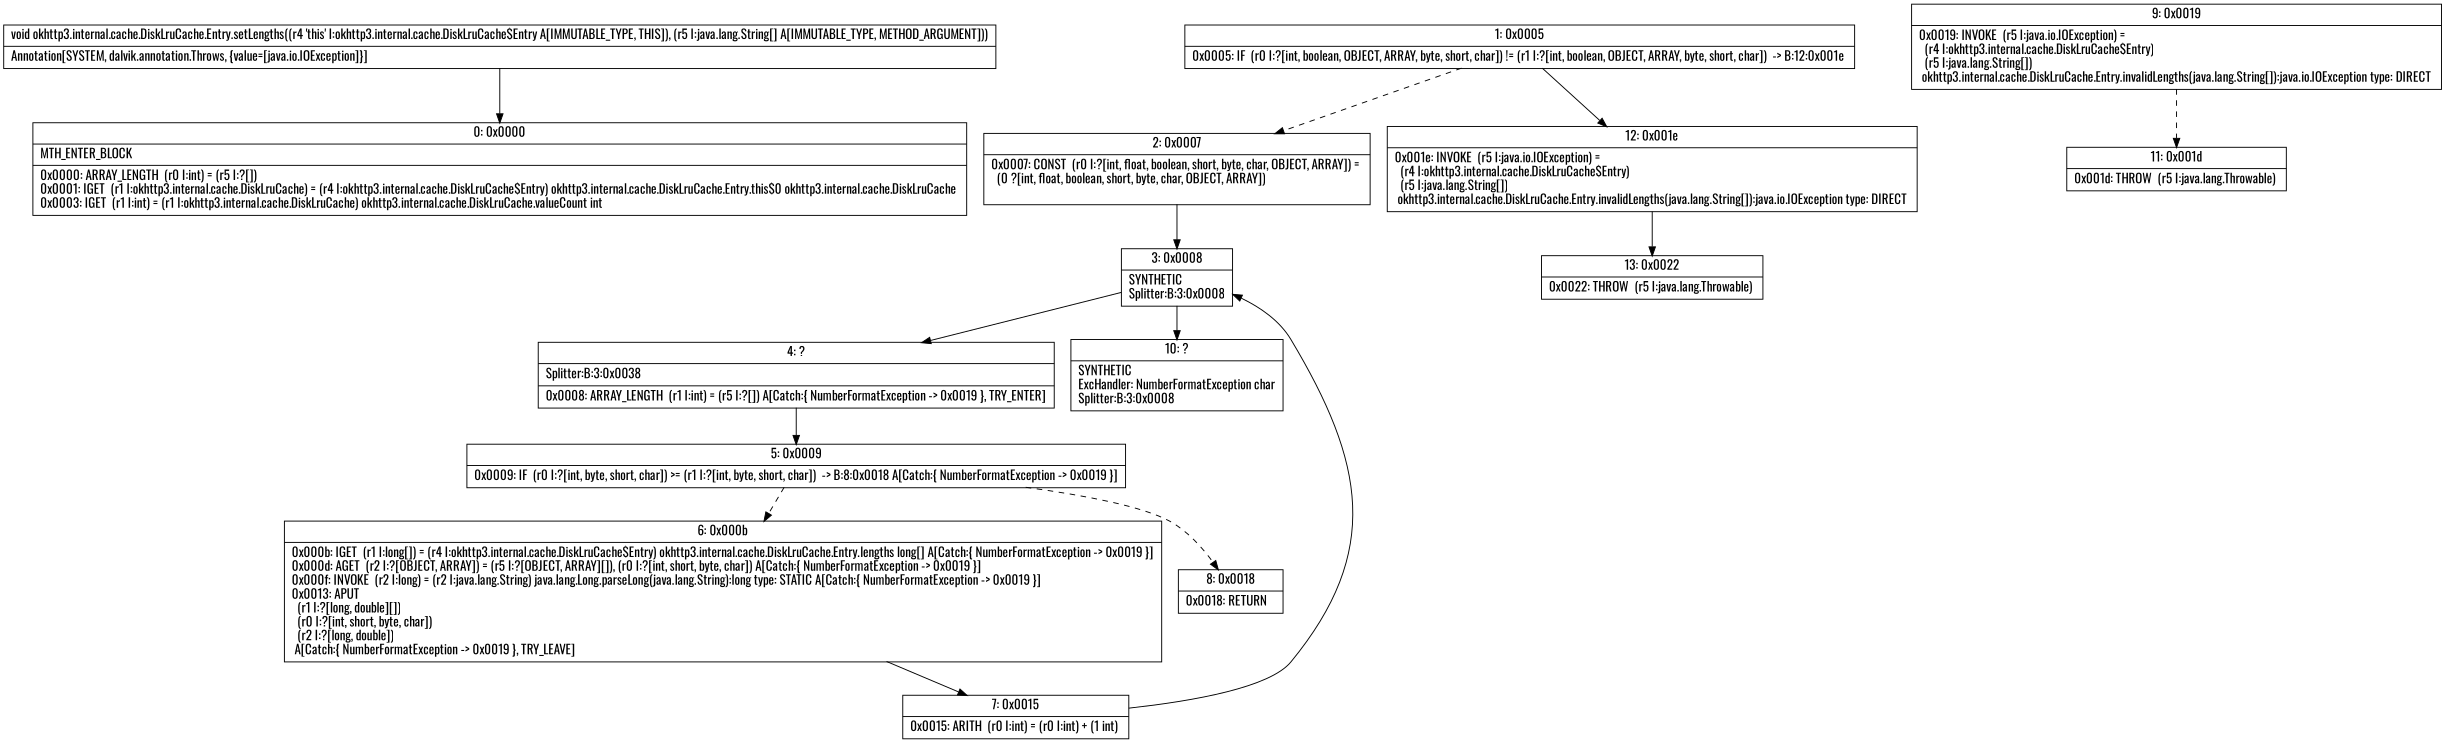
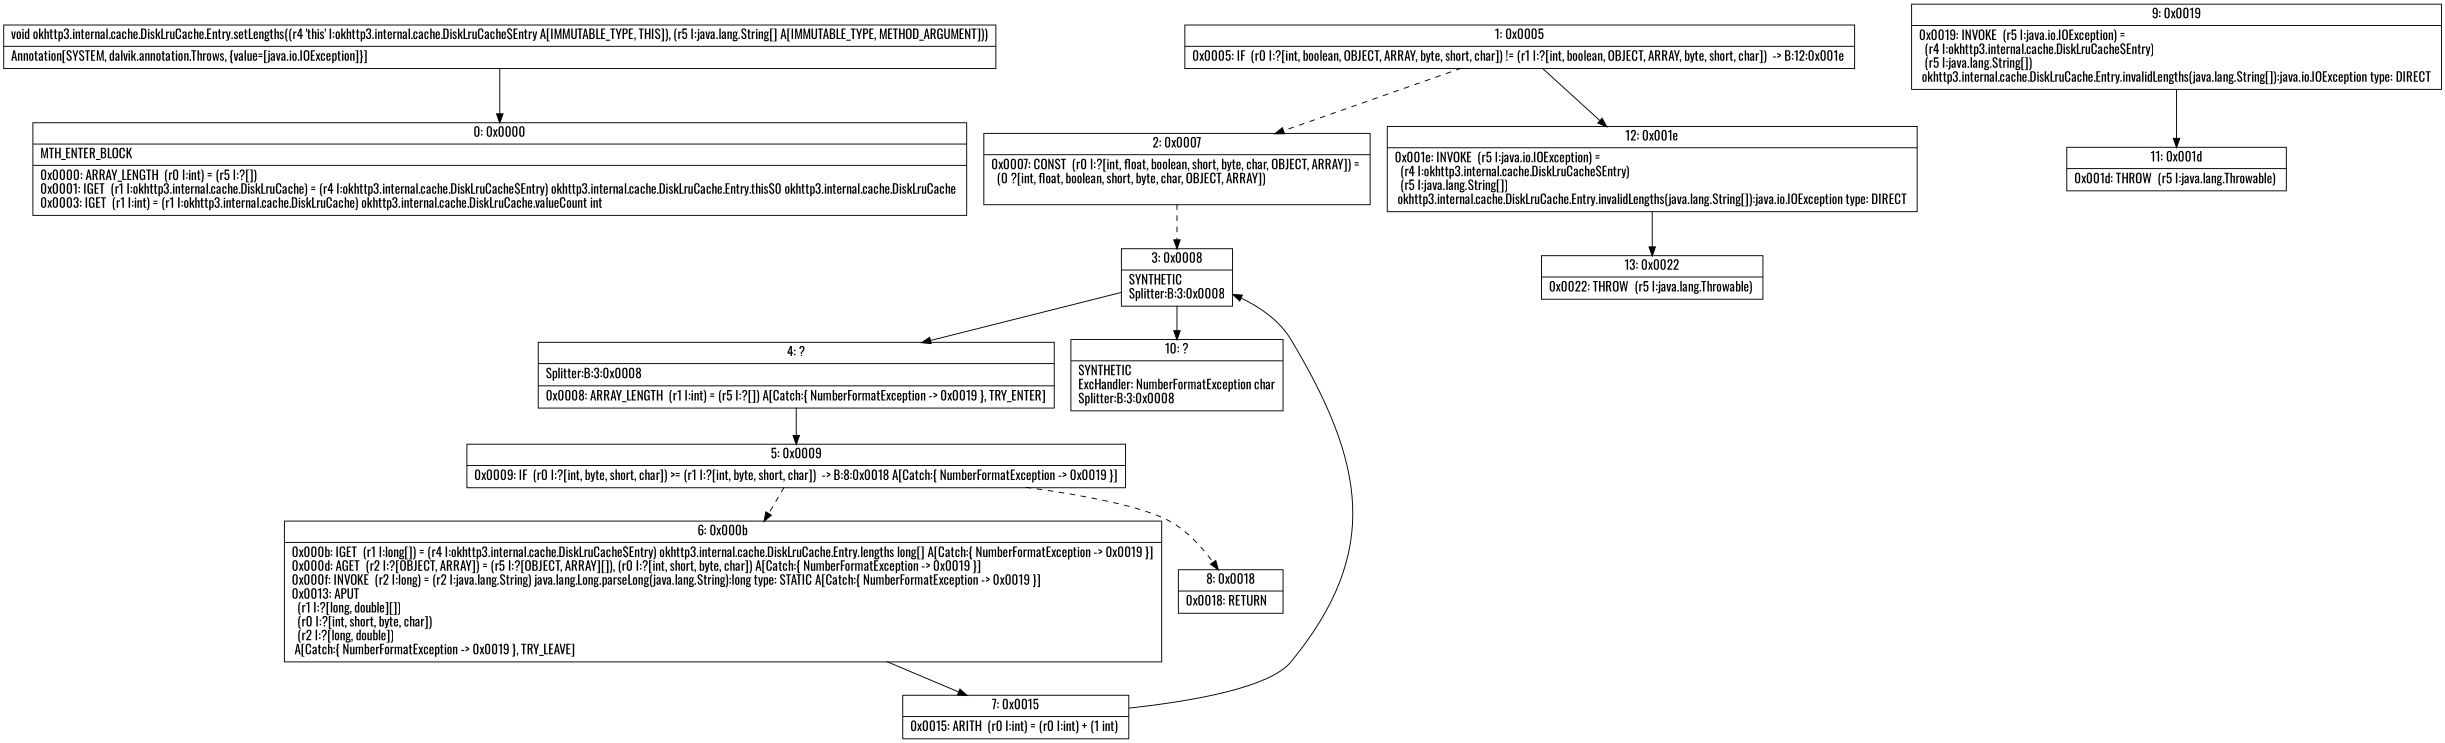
edge "9: 0x0019" -> "11: 0x001d": style dashed -> solid
edge "2: 0x0007" -> "3: 0x0008": style solid -> dashed
node "4: ?": text "Splitter:B:3:0x0038" -> "Splitter:B:3:0x0008"
